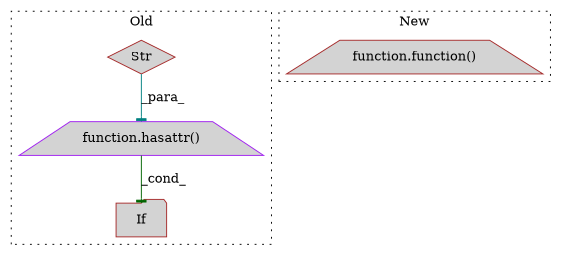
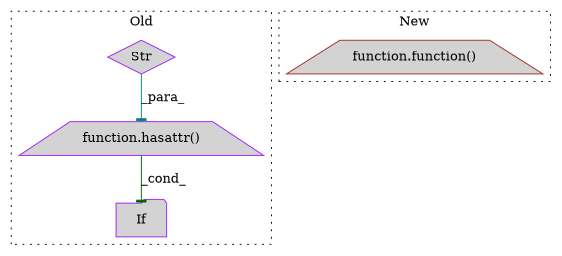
node "Str": color brown -> purple
node "If": color brown -> purple
